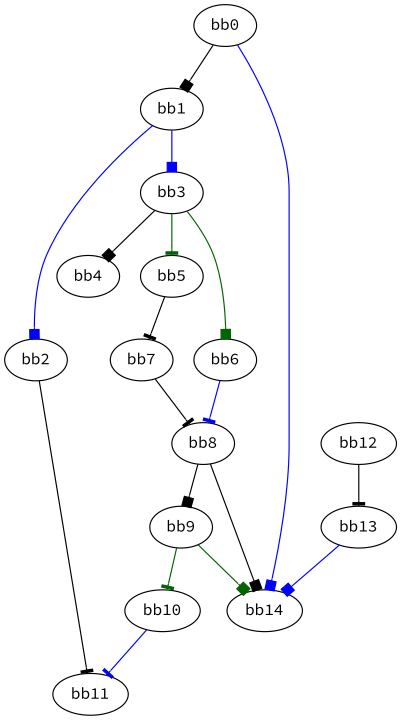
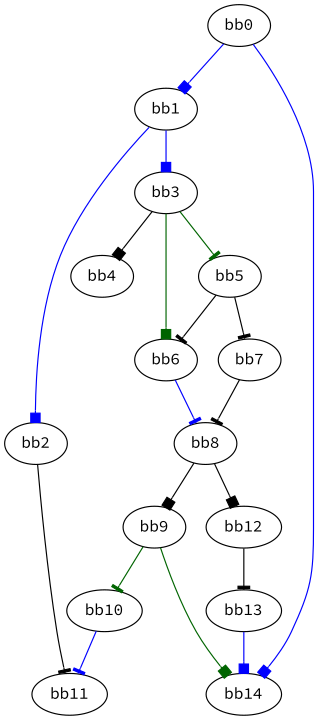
edge "bb0" -> "bb1": color black -> blue
edge "bb5" -> "bb6": added
edge "bb8" -> "bb14": now "bb8" -> "bb12"
